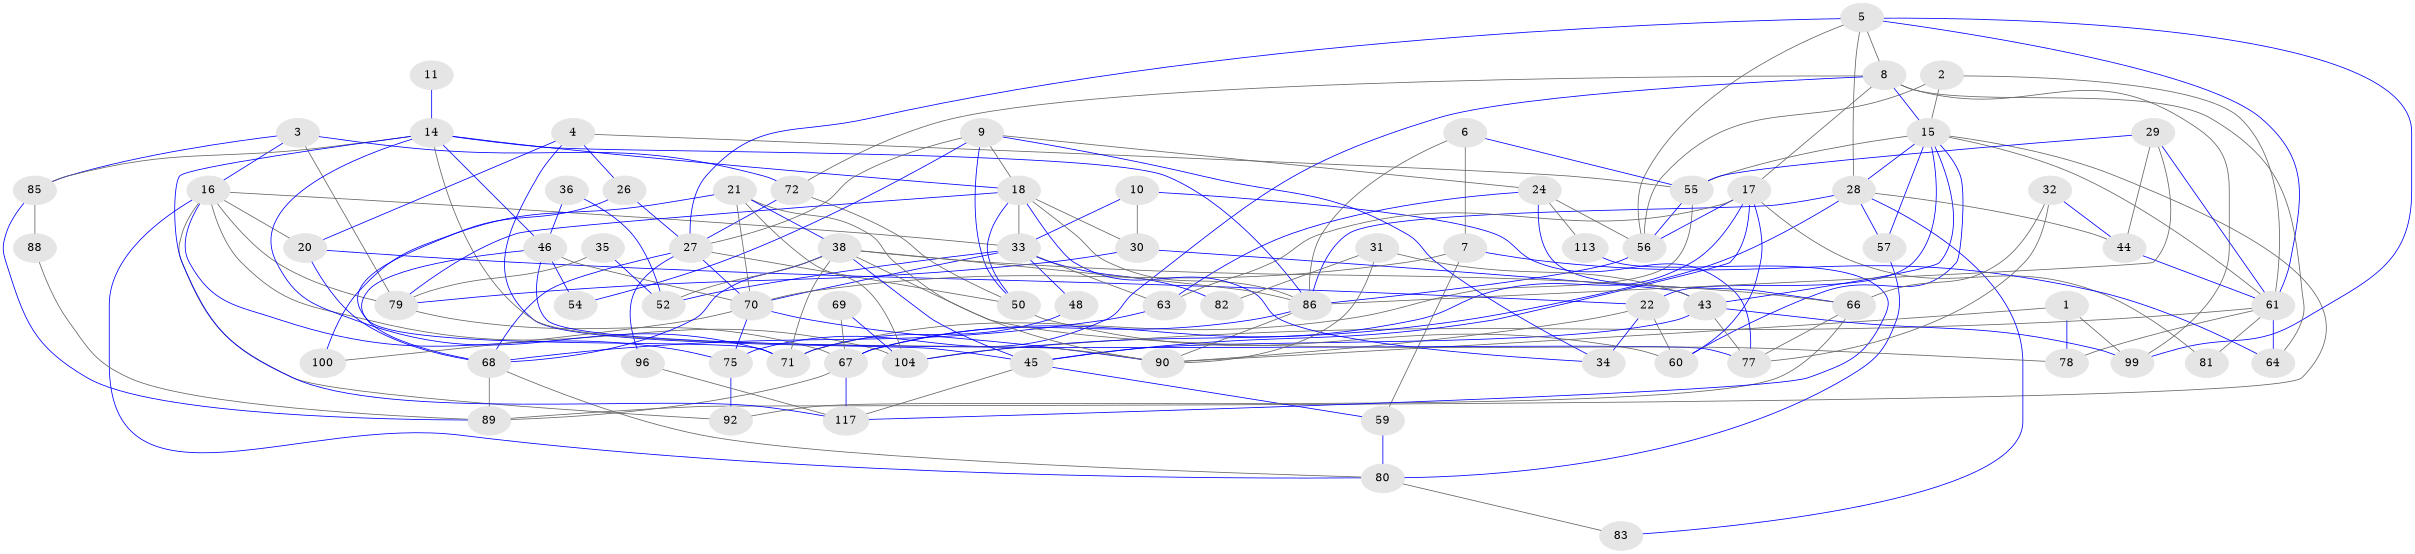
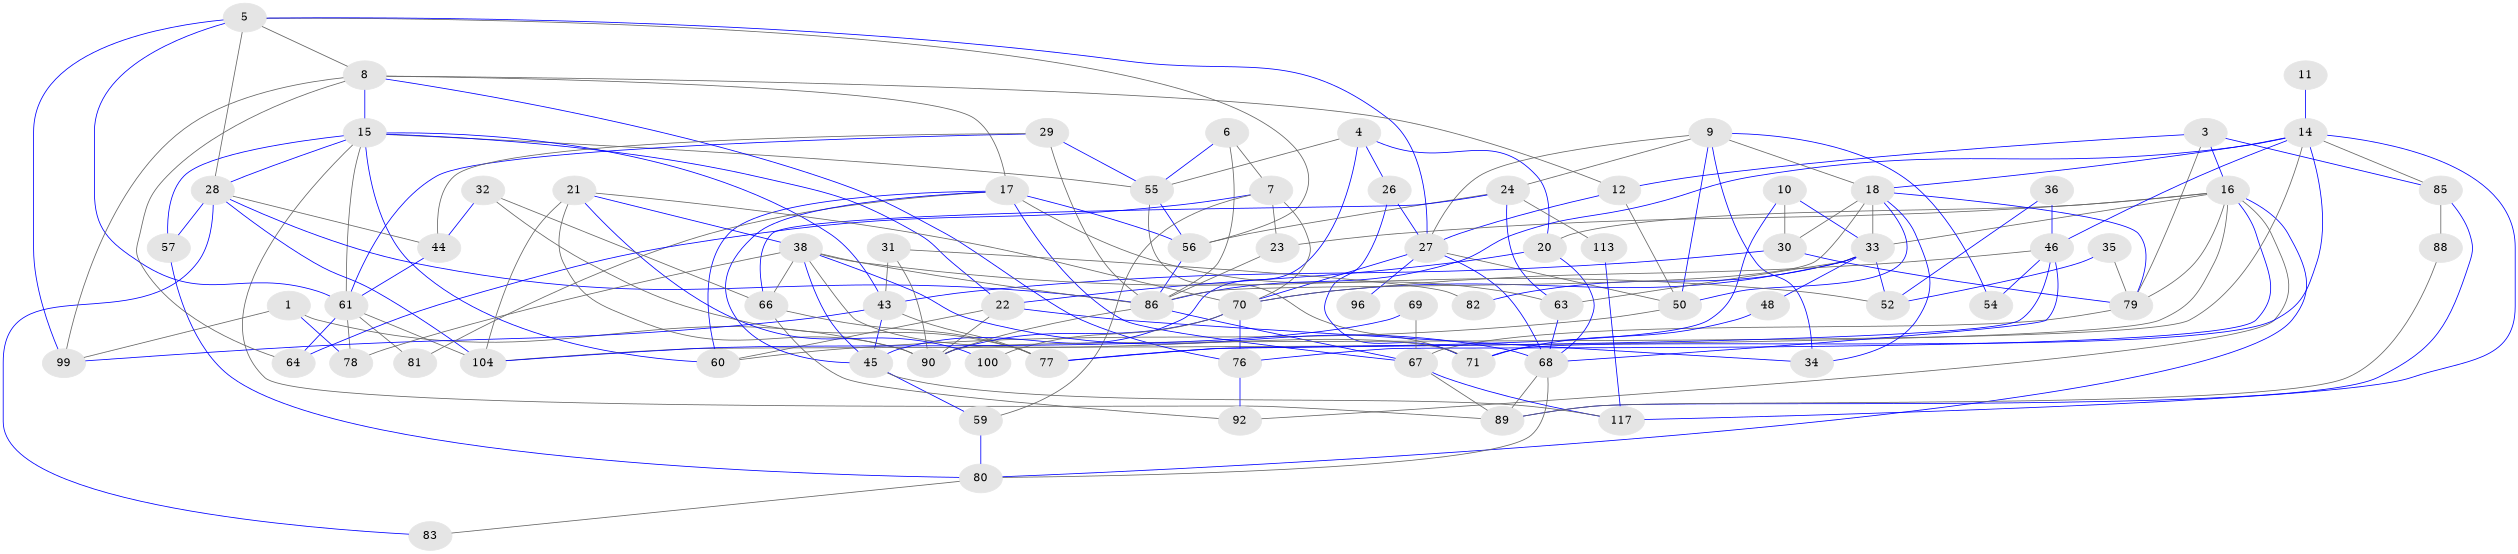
node "2": removed
node "72": label "72" -> "12"
node "23": added
node "75": label "75" -> "76"
edge "96" -- "117": removed
